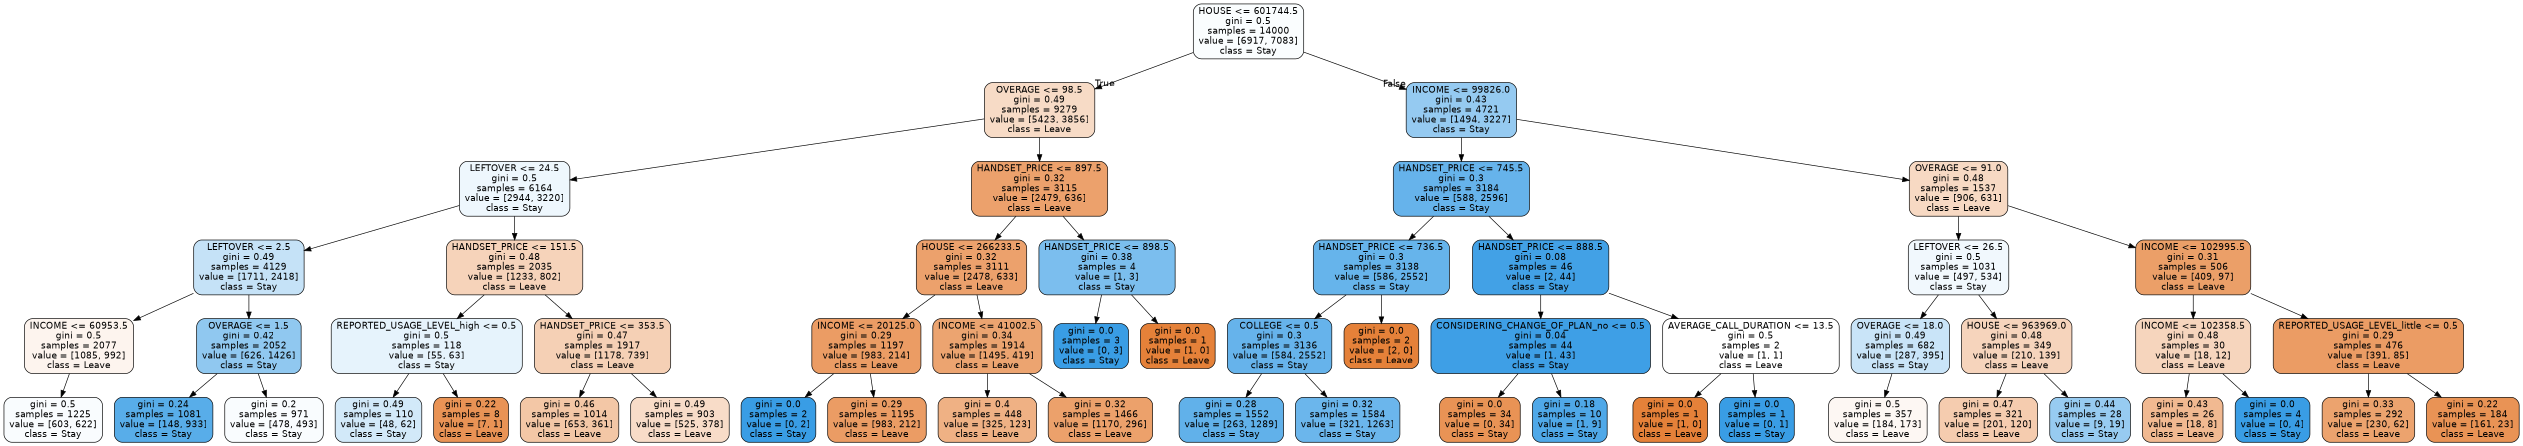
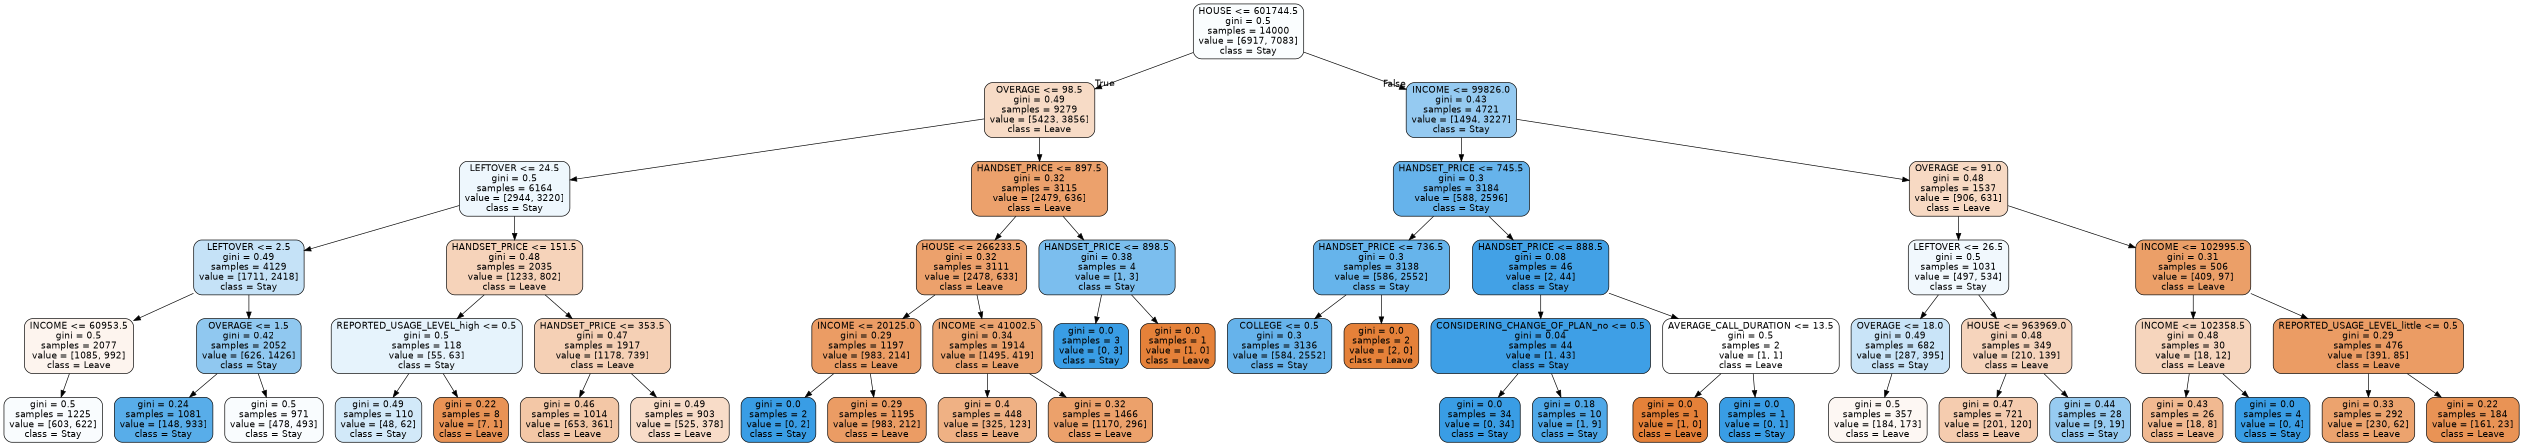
node "gini = 0.2 samples = 971 value = [478, 493] class = Stay": label "gini = 0.2 samples = 971 value = [478, 493] class = Stay" -> "gini = 0.5 samples = 971 value = [478, 493] class = Stay"
node "gini = 0.28 samples = 1552 value = [263, 1289] class = Stay": removed
node "gini = 0.32 samples = 1584 value = [321, 1263] class = Stay": removed
node "gini = 0.0 samples = 34 value = [0, 34] class = Stay": fillcolor #e99355 -> #399de5
node "gini = 0.47 samples = 321 value = [201, 120] class = Leave": label "gini = 0.47 samples = 321 value = [201, 120] class = Leave" -> "gini = 0.47 samples = 721 value = [201, 120] class = Leave"
